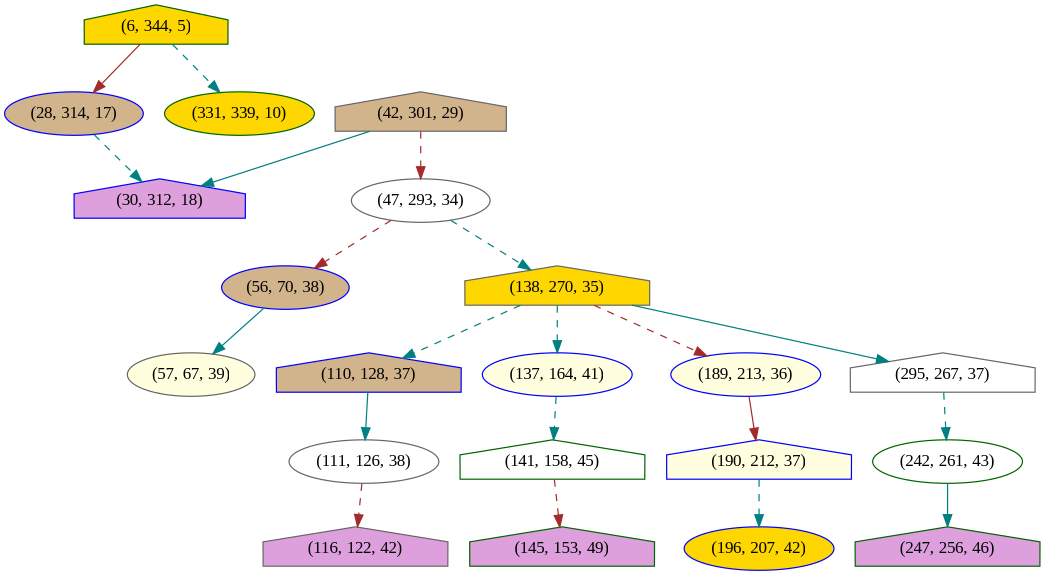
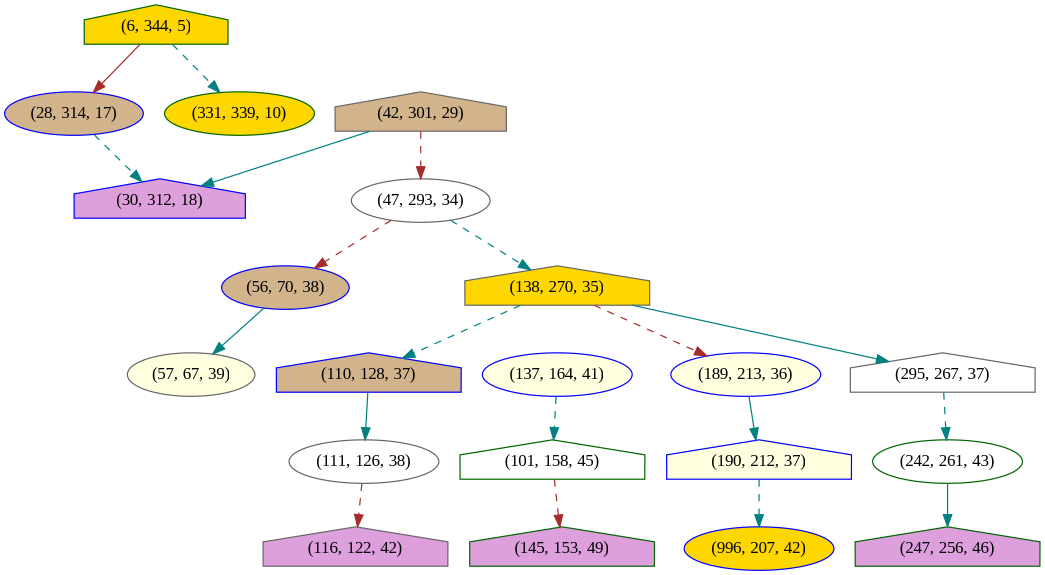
edge "(138, 270, 35)" -> "(137, 164, 41)": removed
edge "(189, 213, 36)" -> "(190, 212, 37)": color brown -> teal
node "(141, 158, 45)": label "(141, 158, 45)" -> "(101, 158, 45)"
node "(196, 207, 42)": label "(196, 207, 42)" -> "(996, 207, 42)"
